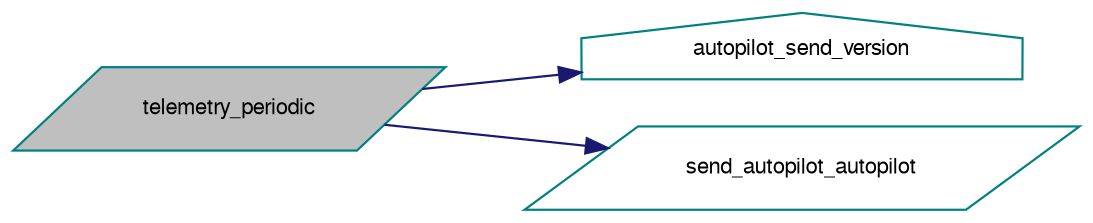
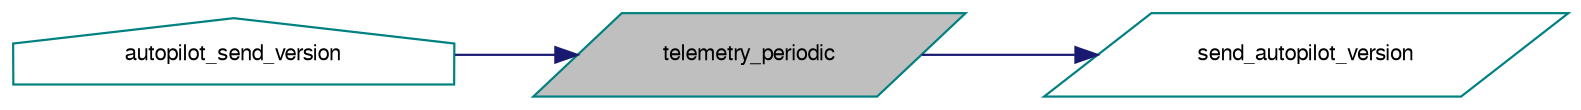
edge "telemetry_periodic" -> "autopilot_send_version": reversed
node "send_autopilot_autopilot": label "send_autopilot_autopilot" -> "send_autopilot_version"
